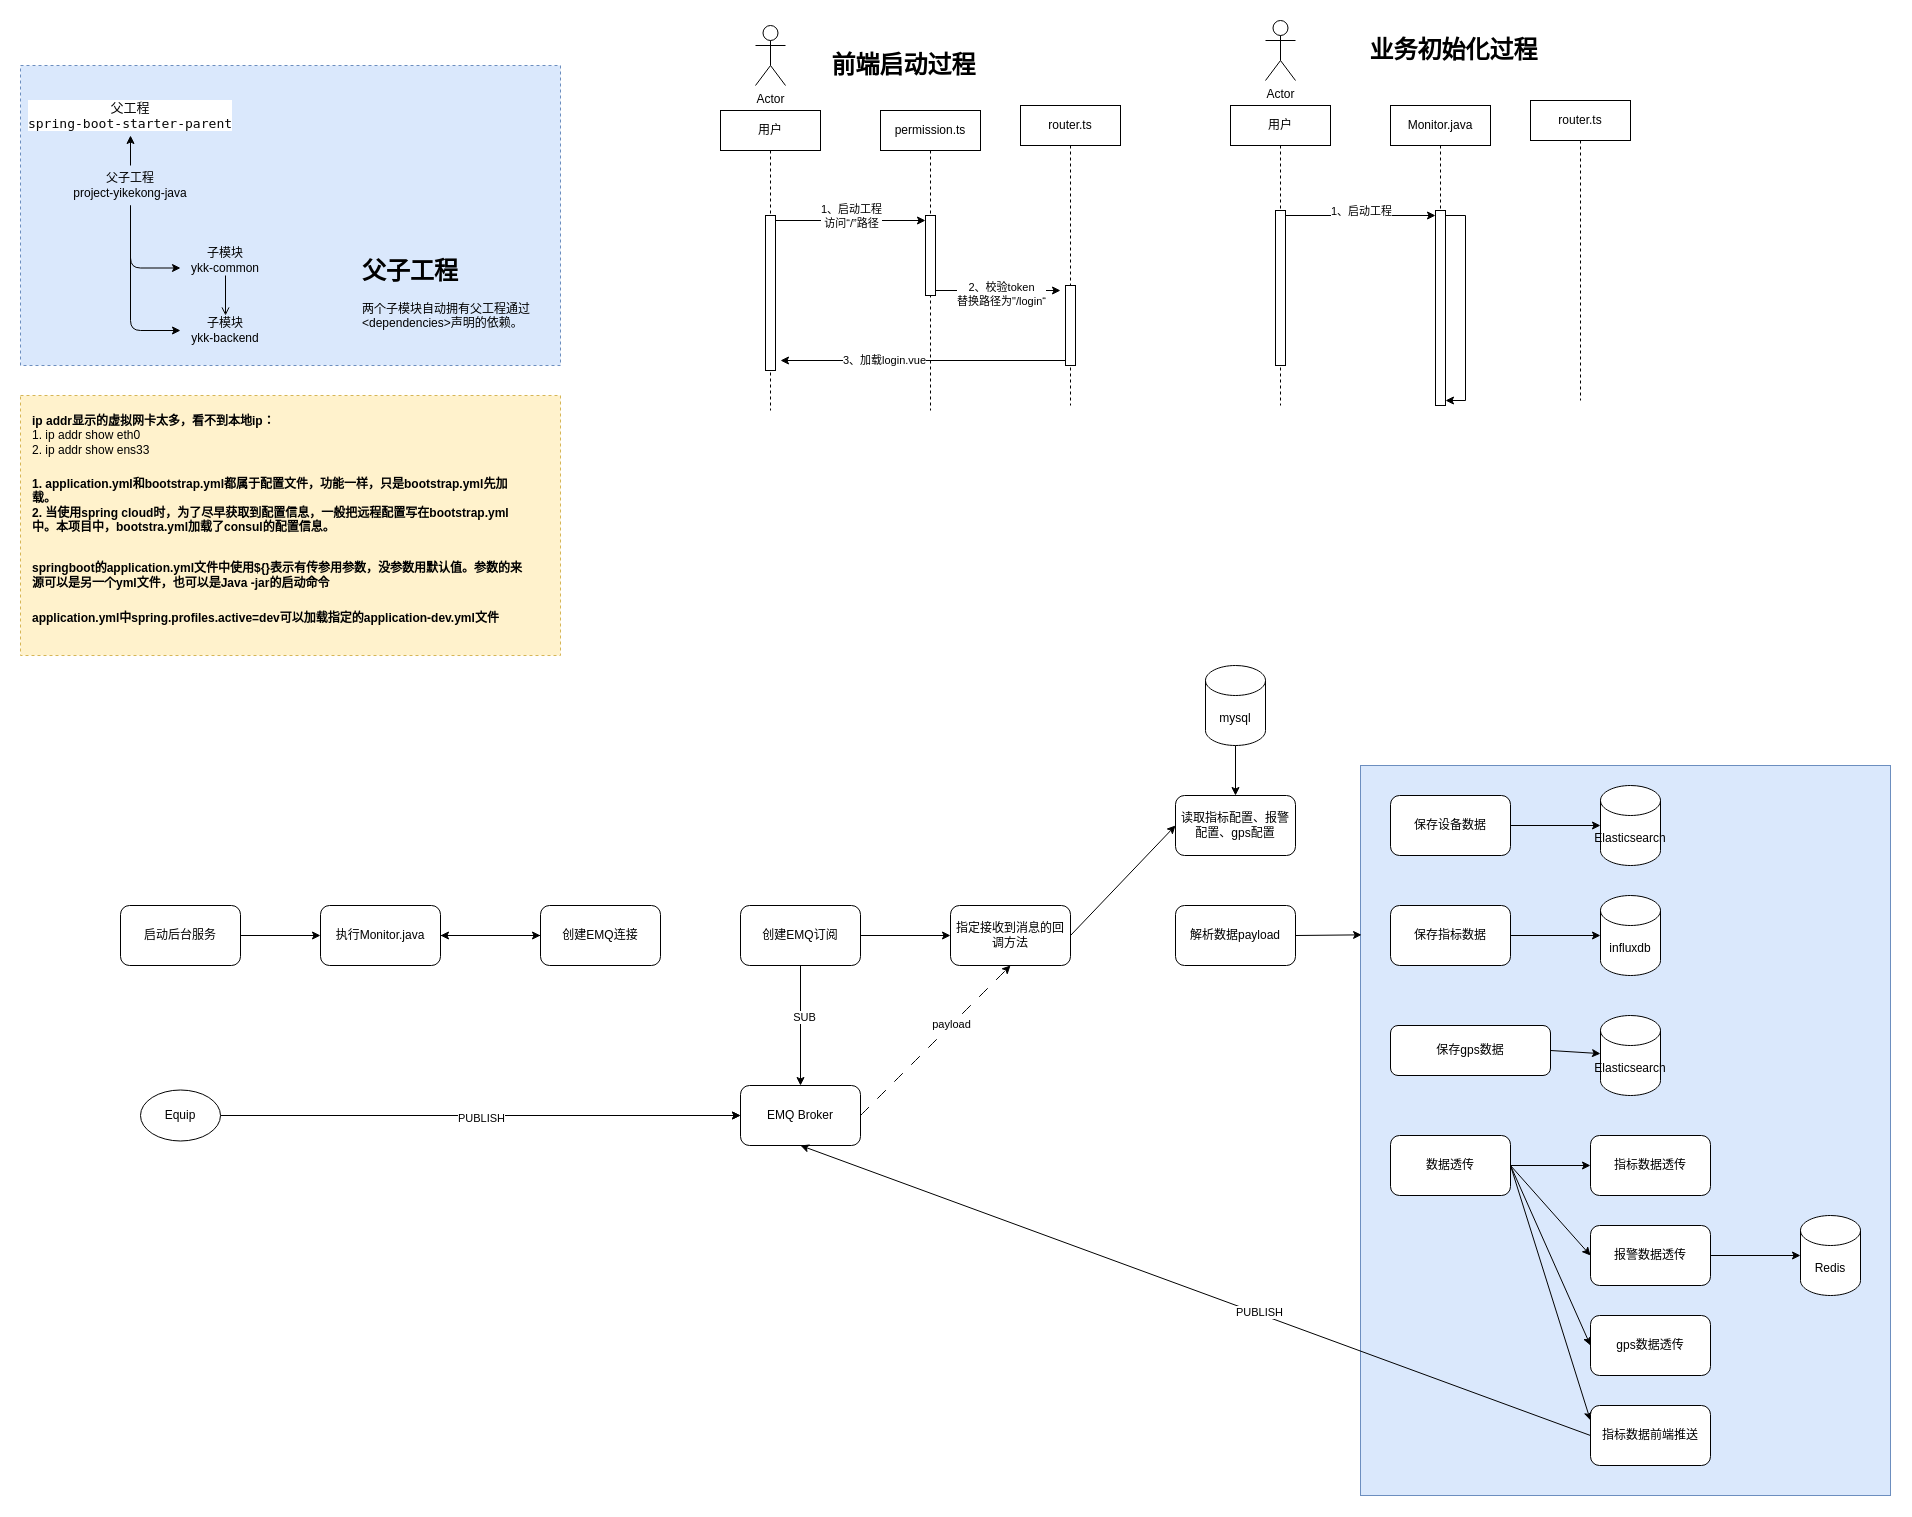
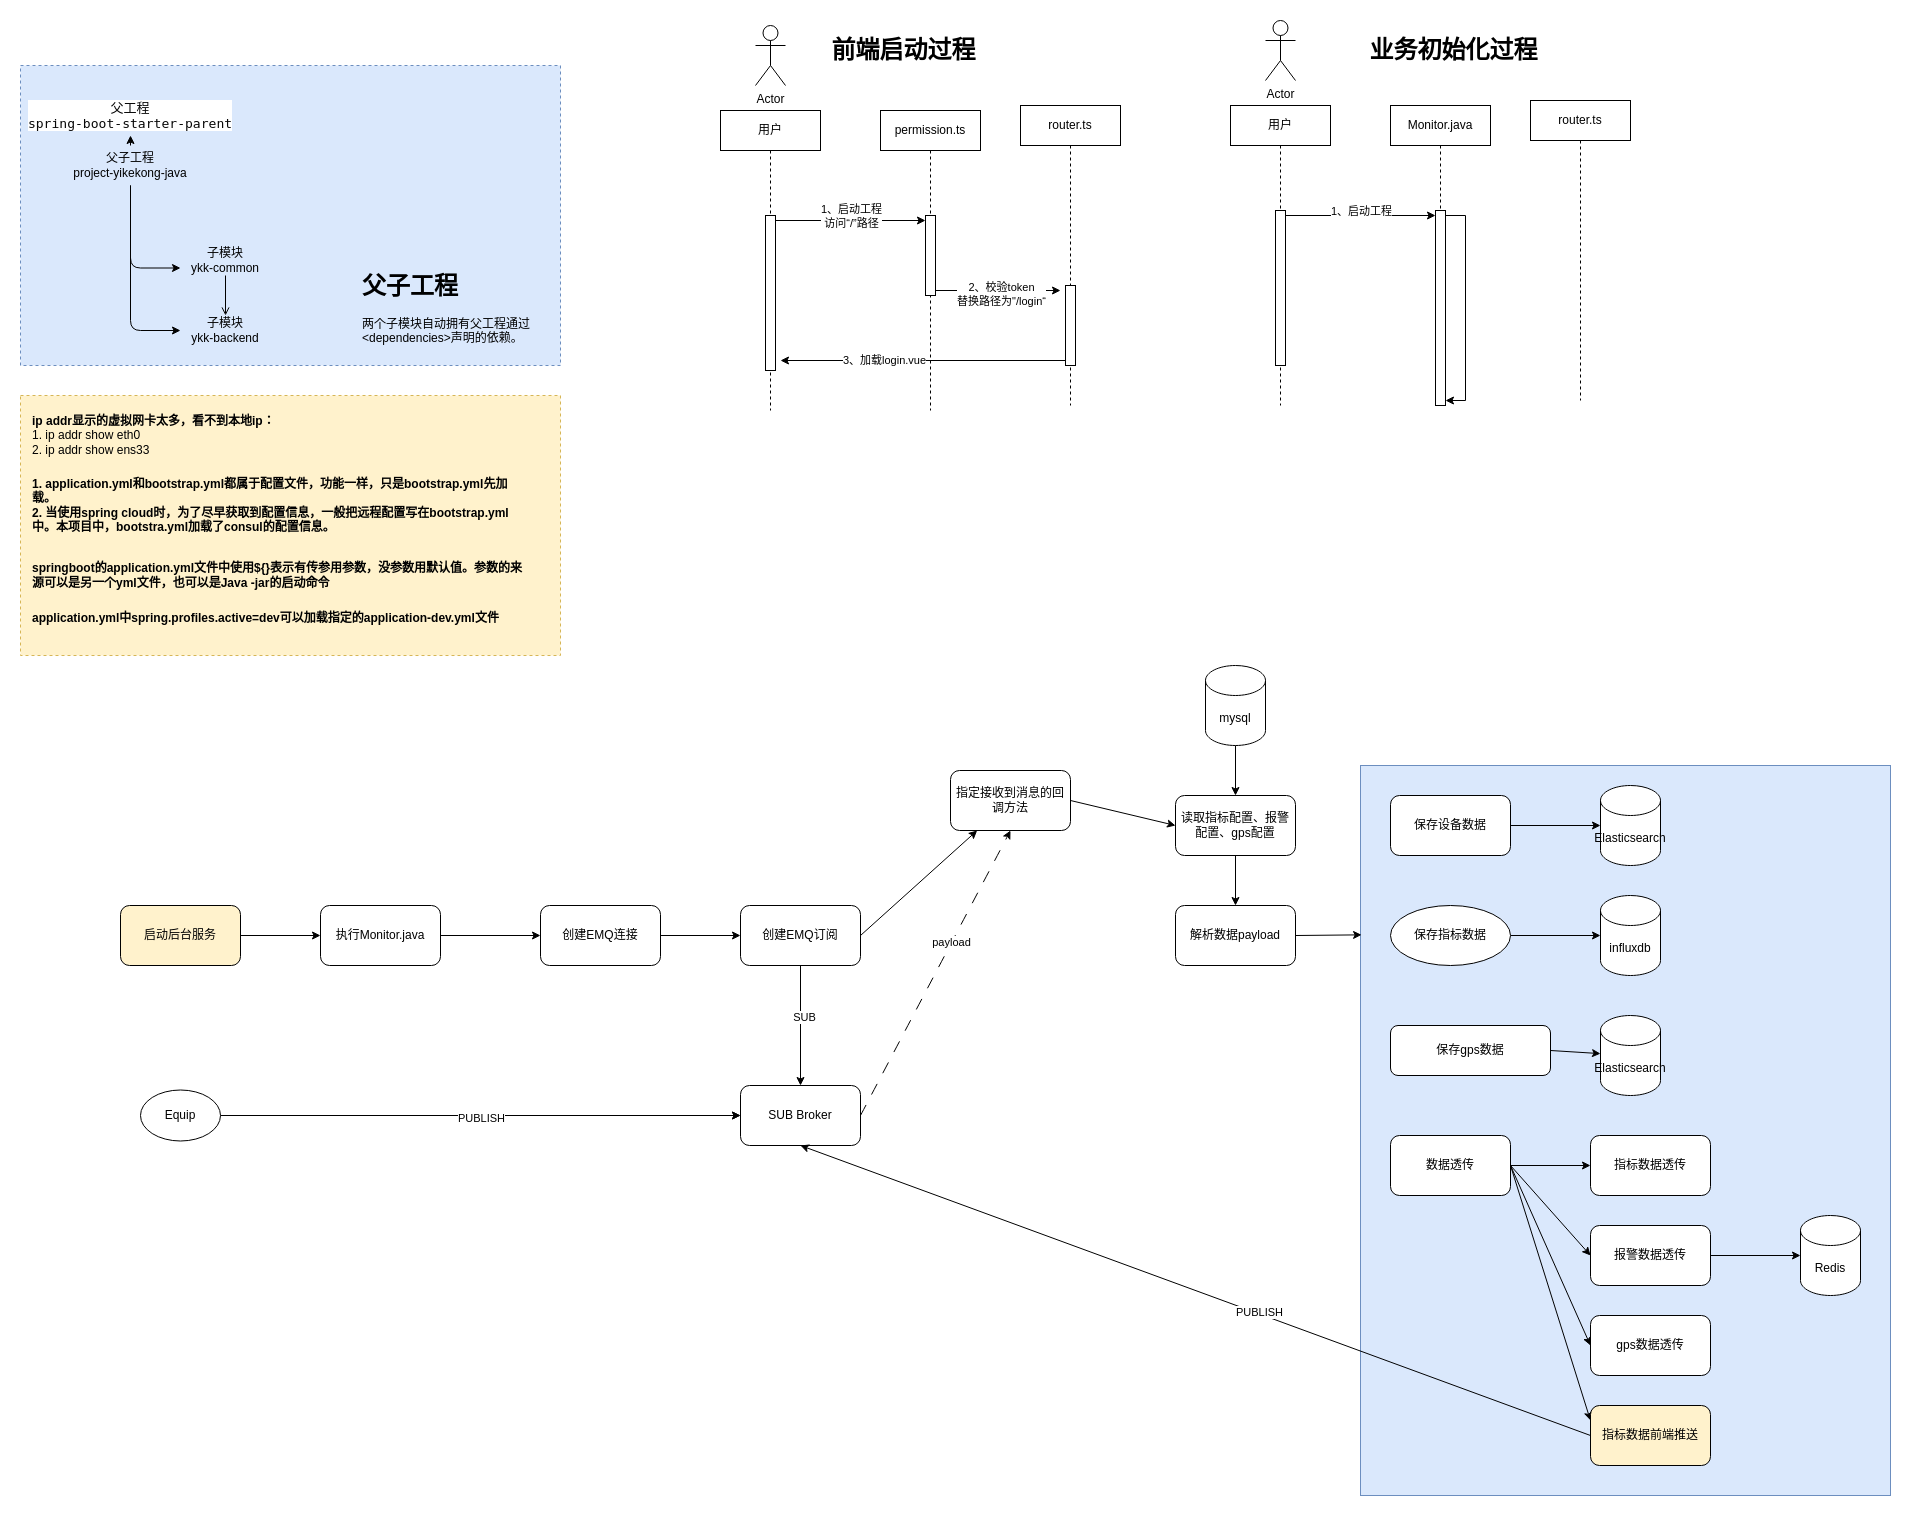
node "前端启动过程": moved (903, 66) -> (903, 51)
node "父子工程 project-yikekong-java": moved (131, 186) -> (131, 166)
node "父子工程两个子模块自动拥有父工程通过<dependencies>声明的依赖。": moved (451, 291) -> (451, 306)
edge "读取指标配置、报警配置、gps配置" -> "解析数据payload": added
node "启动后台服务": fillcolor #ffffff -> #fff2cc
edge "创建EMQ连接" -> "执行Monitor.java": now "创建EMQ连接" -> "创建EMQ订阅"
node "指定接收到消息的回调方法": moved (1011, 936) -> (1011, 801)
node "保存指标数据": shape rounded rectangle -> ellipse
node "EMQ Broker": label "EMQ Broker" -> "SUB Broker"
node "指标数据前端推送": fillcolor #ffffff -> #fff2cc
